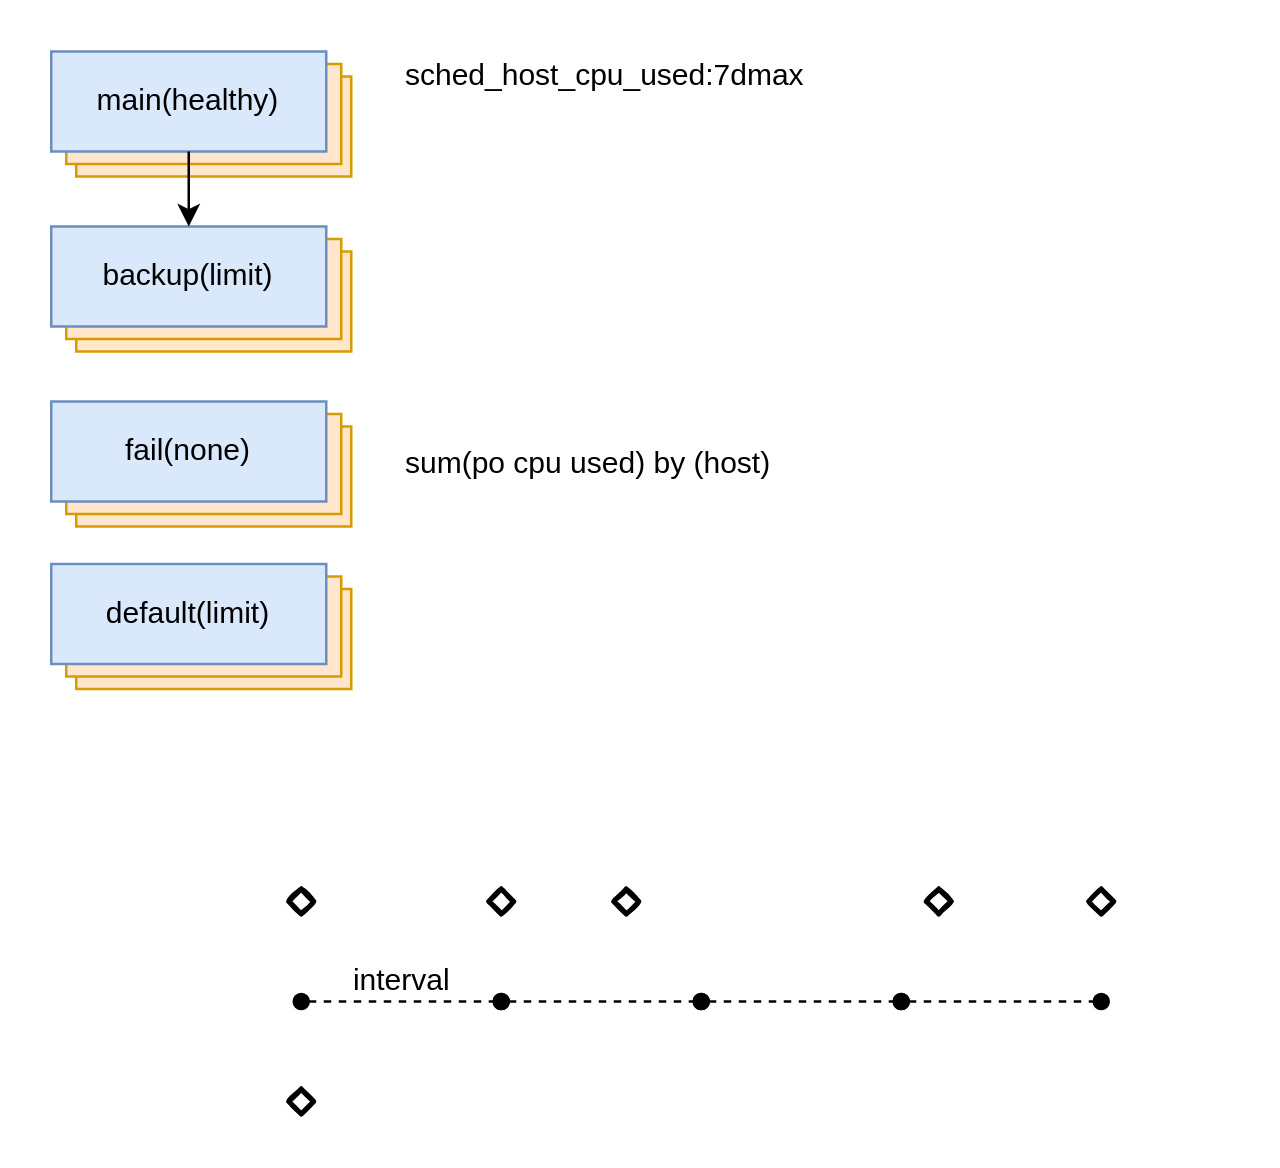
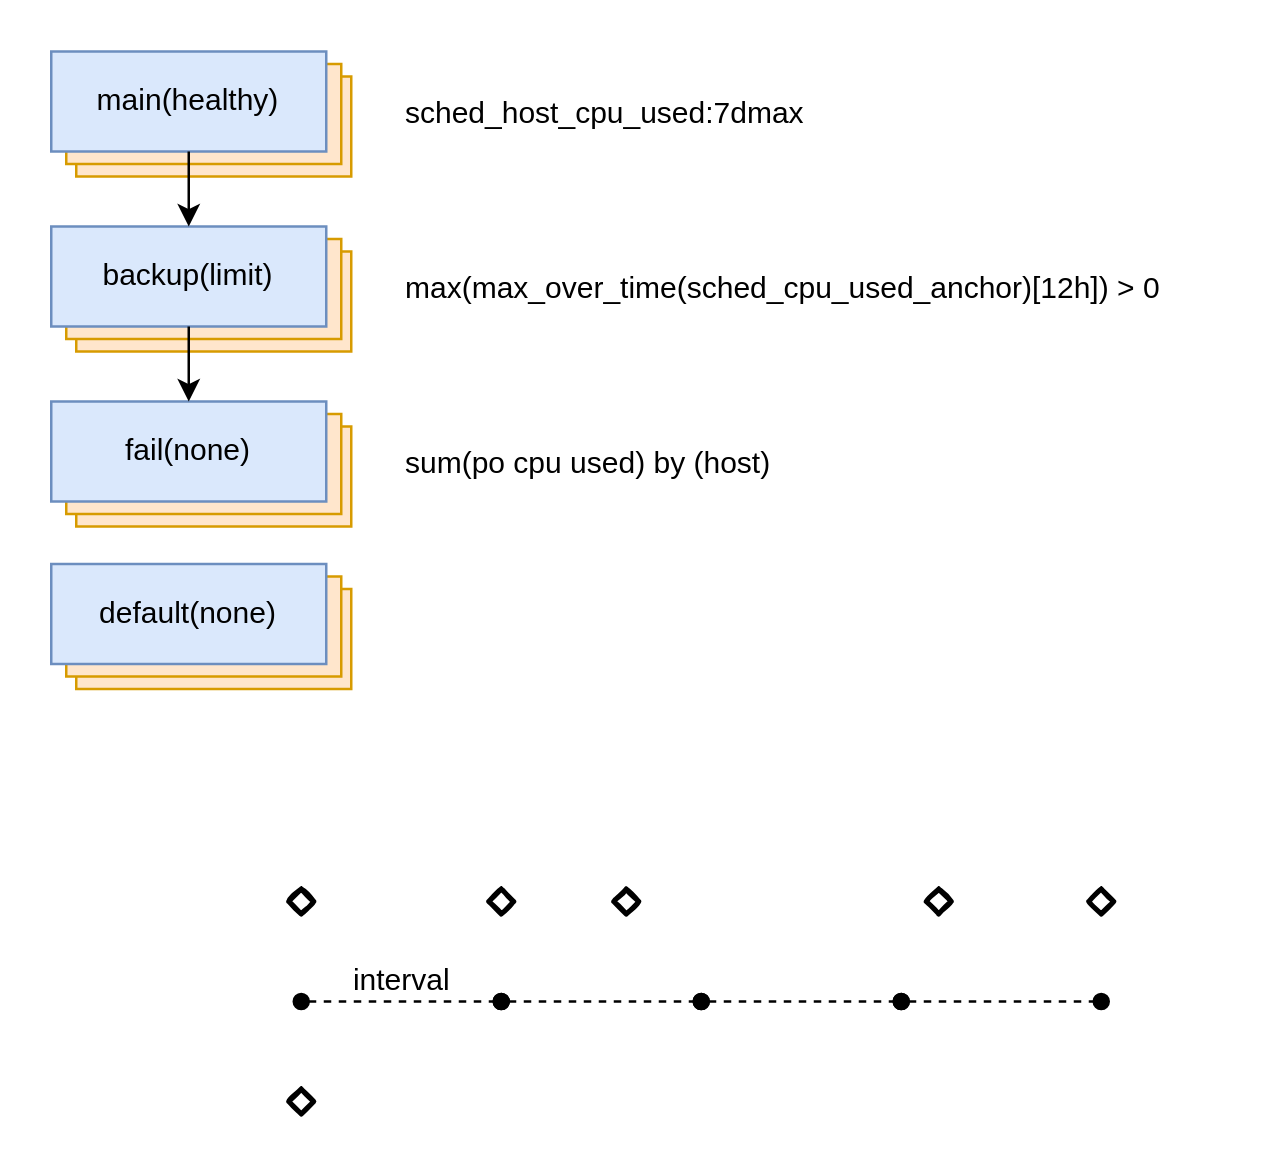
node "sched_host_cpu_used:7dmax": moved (626, 76) -> (626, 114)
node "max(max_over_time(sched_cpu_used_anchor)[12h]) > 0": added
edge "backup(limit)" -> "fail(none)": added
node "default(limit)": label "default(limit)" -> "default(none)"
